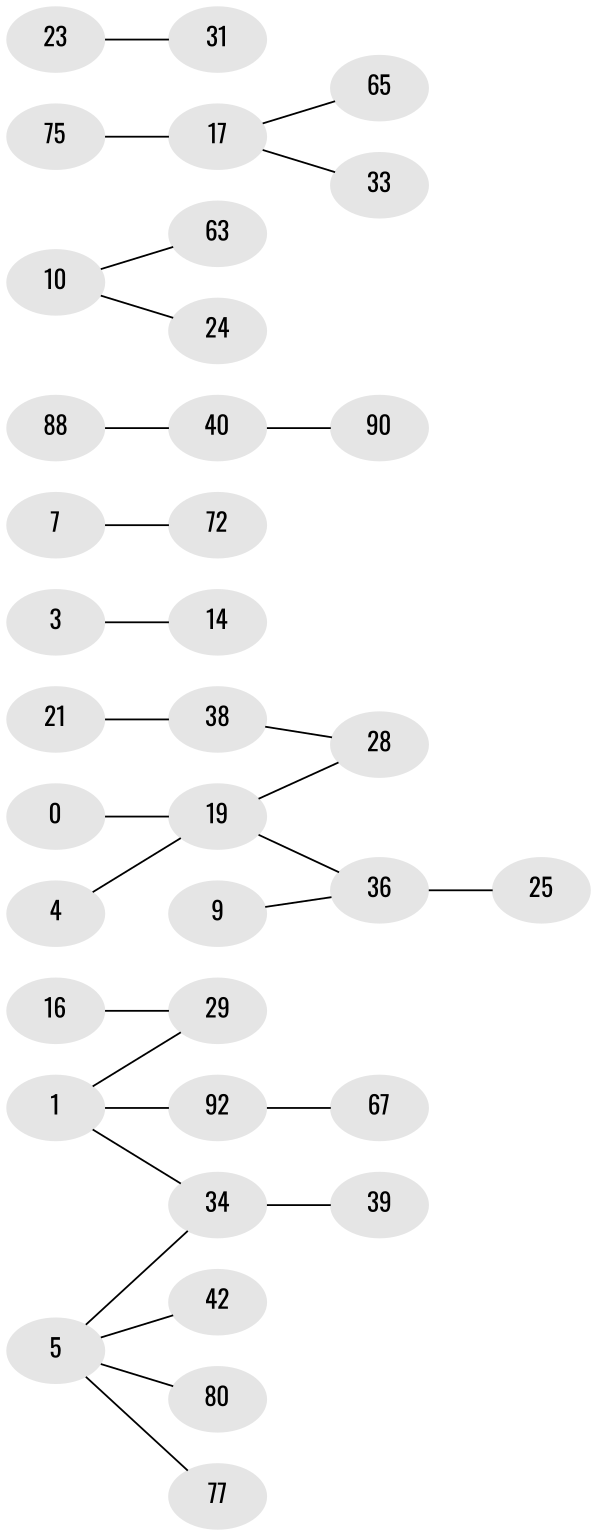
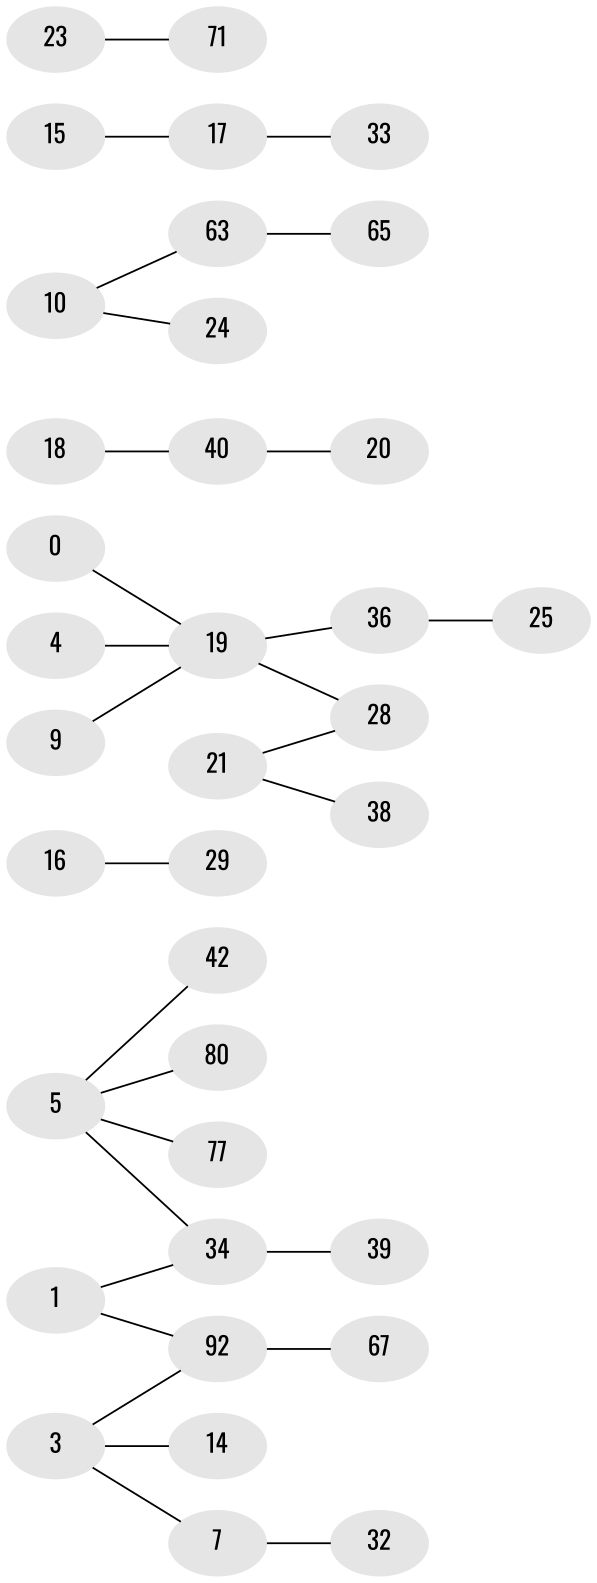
node "31": label "31" -> "71"
edge "65" -- "17": now "65" -- "63"
node "75": label "75" -> "15"
node "88": label "88" -> "18"
node "90": label "90" -> "20"
node "72": label "72" -> "32"
edge "38" -- "28": now "21" -- "28"
edge "36" -- "9": now "19" -- "9"
edge "29" -- "1": removed
edge "92" -- "3": added
edge "3" -- "7": added
